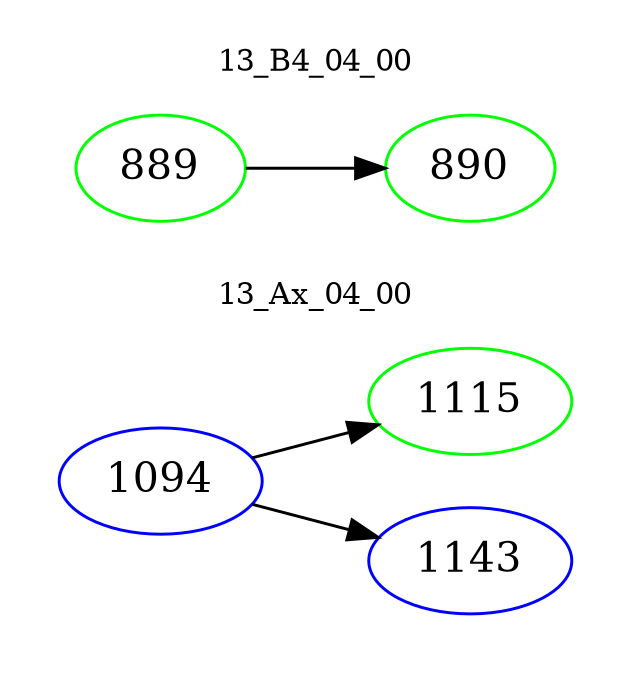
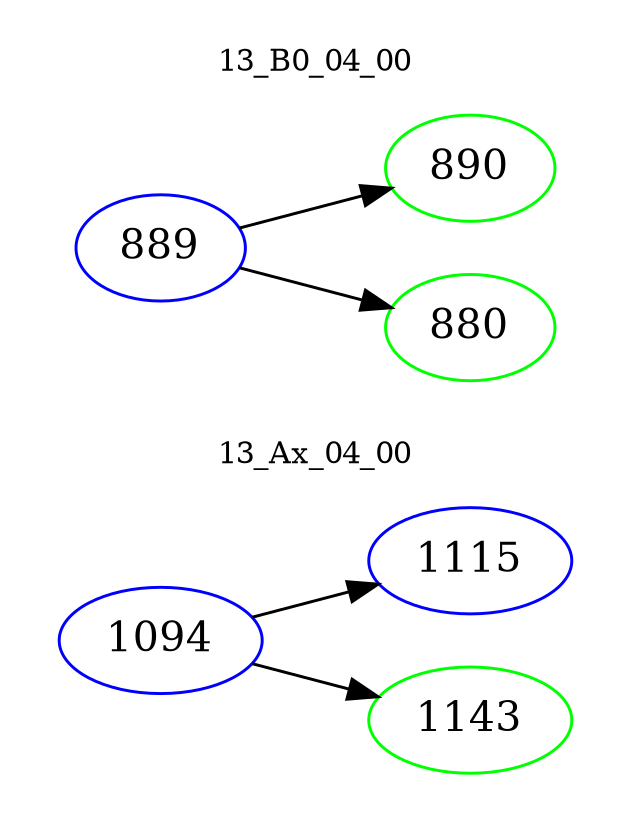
cluster "13_B4_04_00": label "13_B4_04_00" -> "13_B0_04_00"
node "889": color green -> blue
node "880": added
node "1115": color green -> blue
node "1143": color blue -> green
